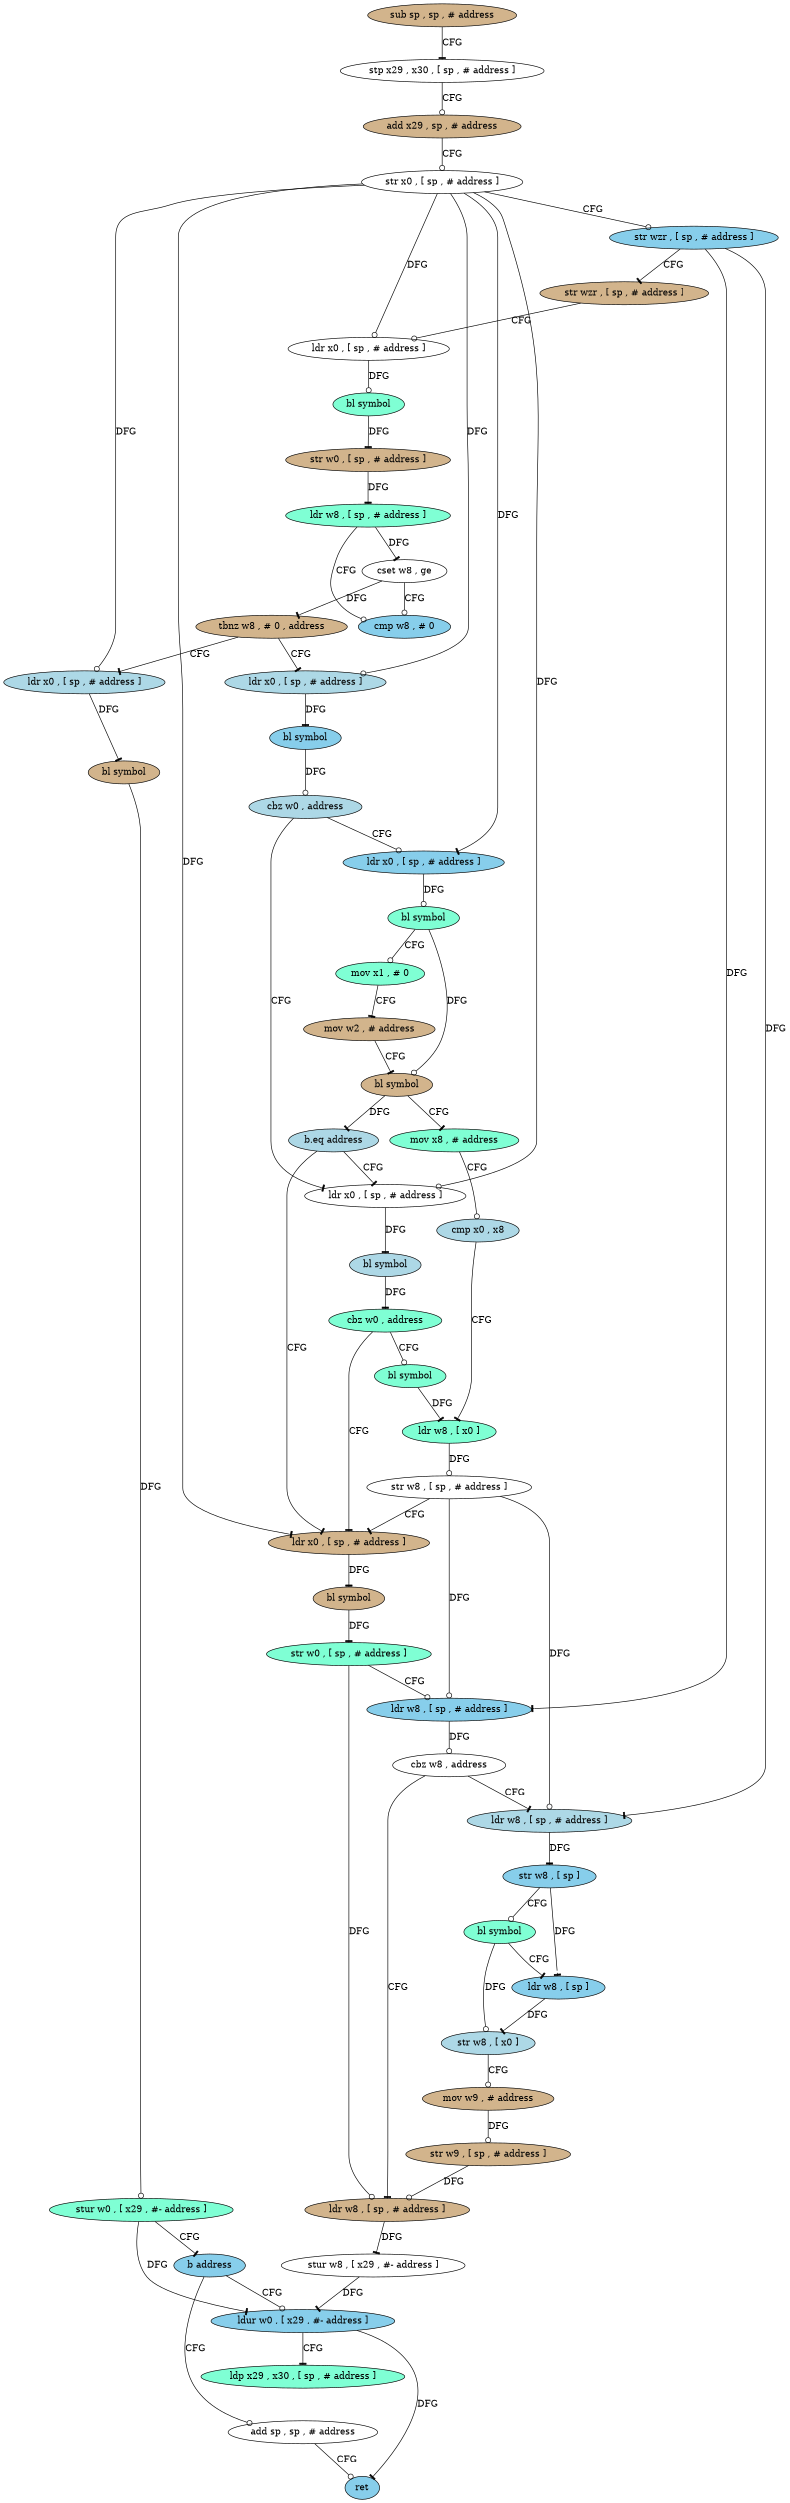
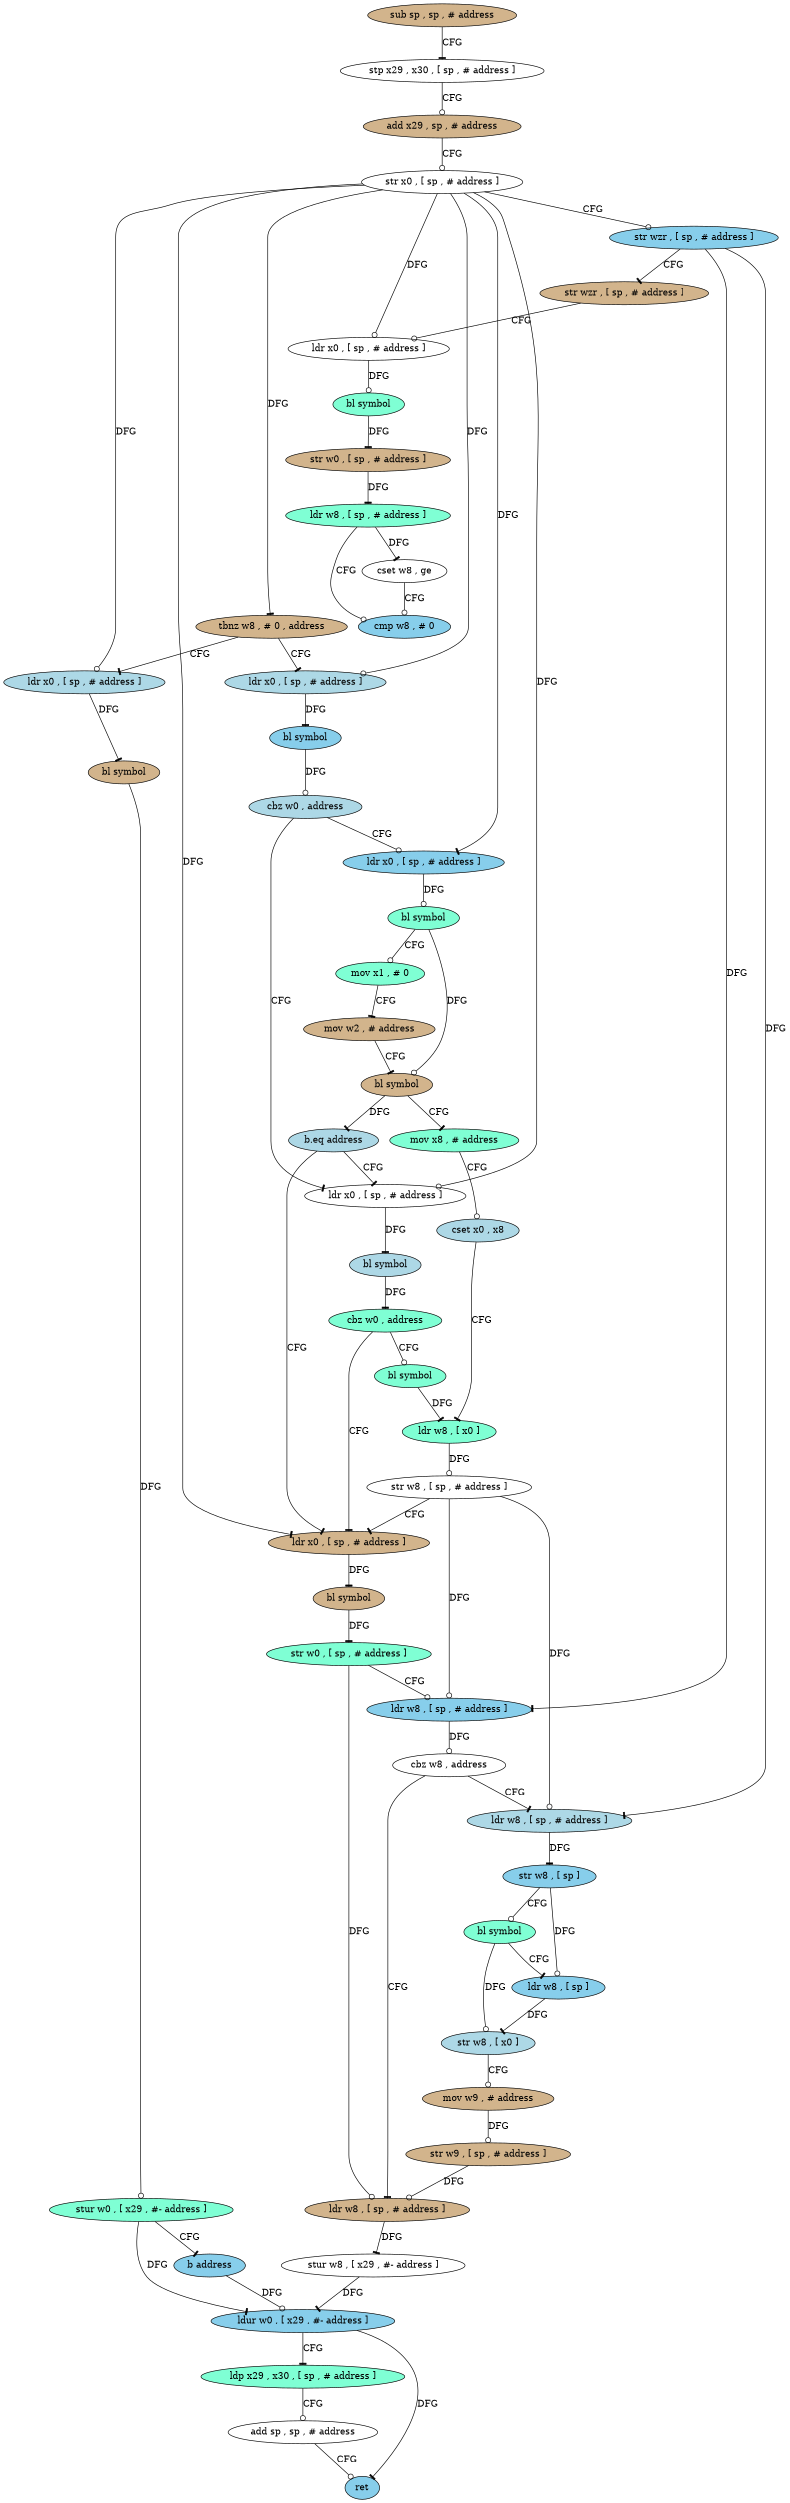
edge "cset w8 , ge" -> "tbnz w8 , # 0 , address": now "str x0 , [ sp , # address ]" -> "tbnz w8 , # 0 , address"
node "cmp x0 , x8": label "cmp x0 , x8" -> "cset x0 , x8"
edge "str w8 , [ sp ]" -> "ldr w8 , [ sp ]": arrowhead tee -> odot
edge "b address" -> "ldur w0 , [ x29 , #- address ]": label "CFG" -> "DFG"
edge "b address" -> "add sp , sp , # address": now "ldp x29 , x30 , [ sp , # address ]" -> "add sp , sp , # address"
